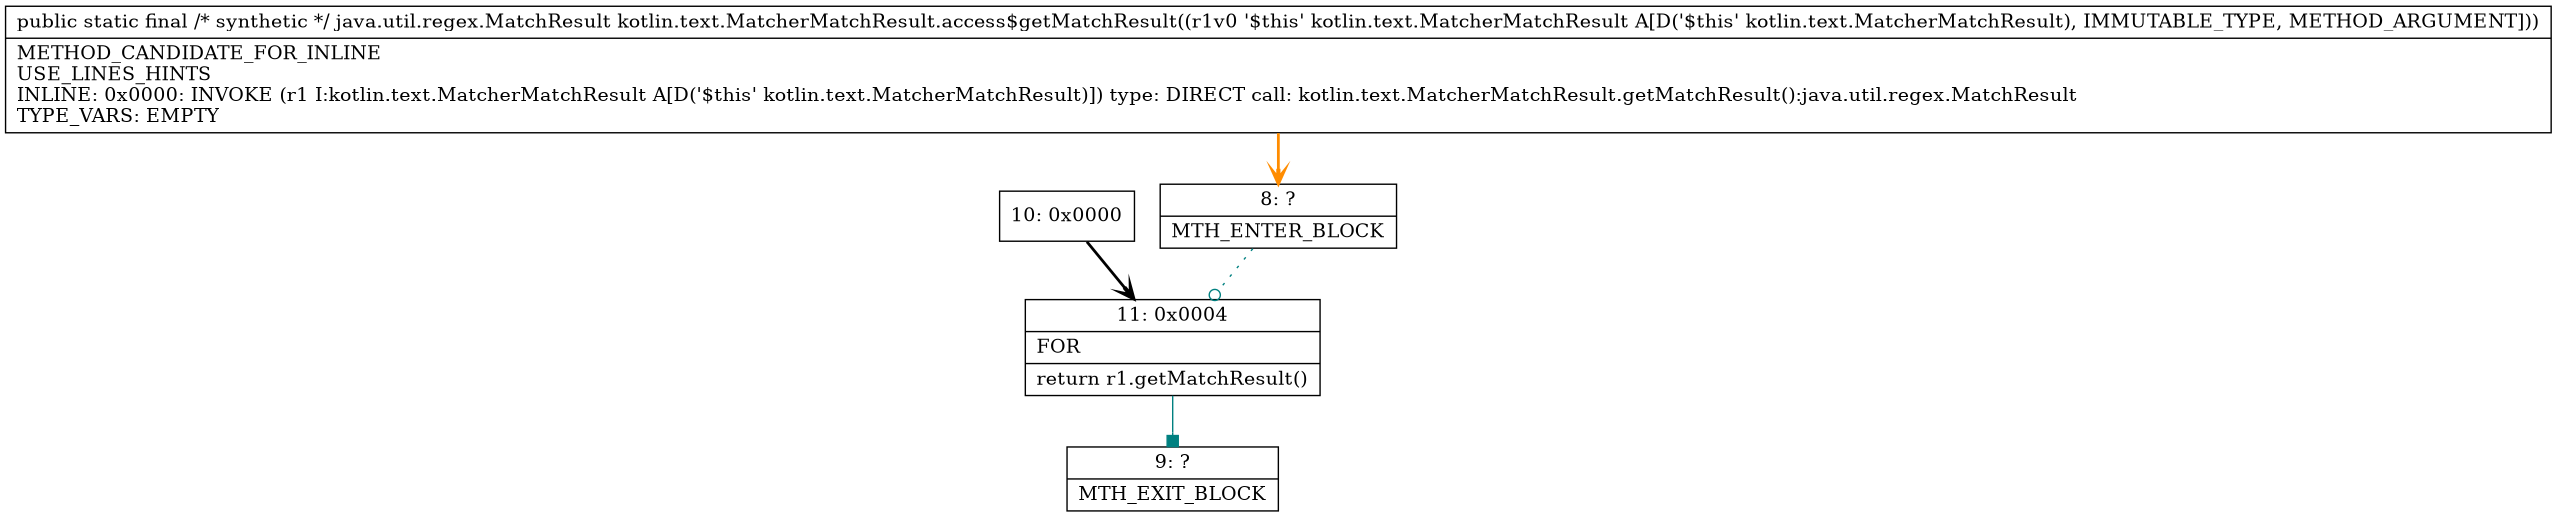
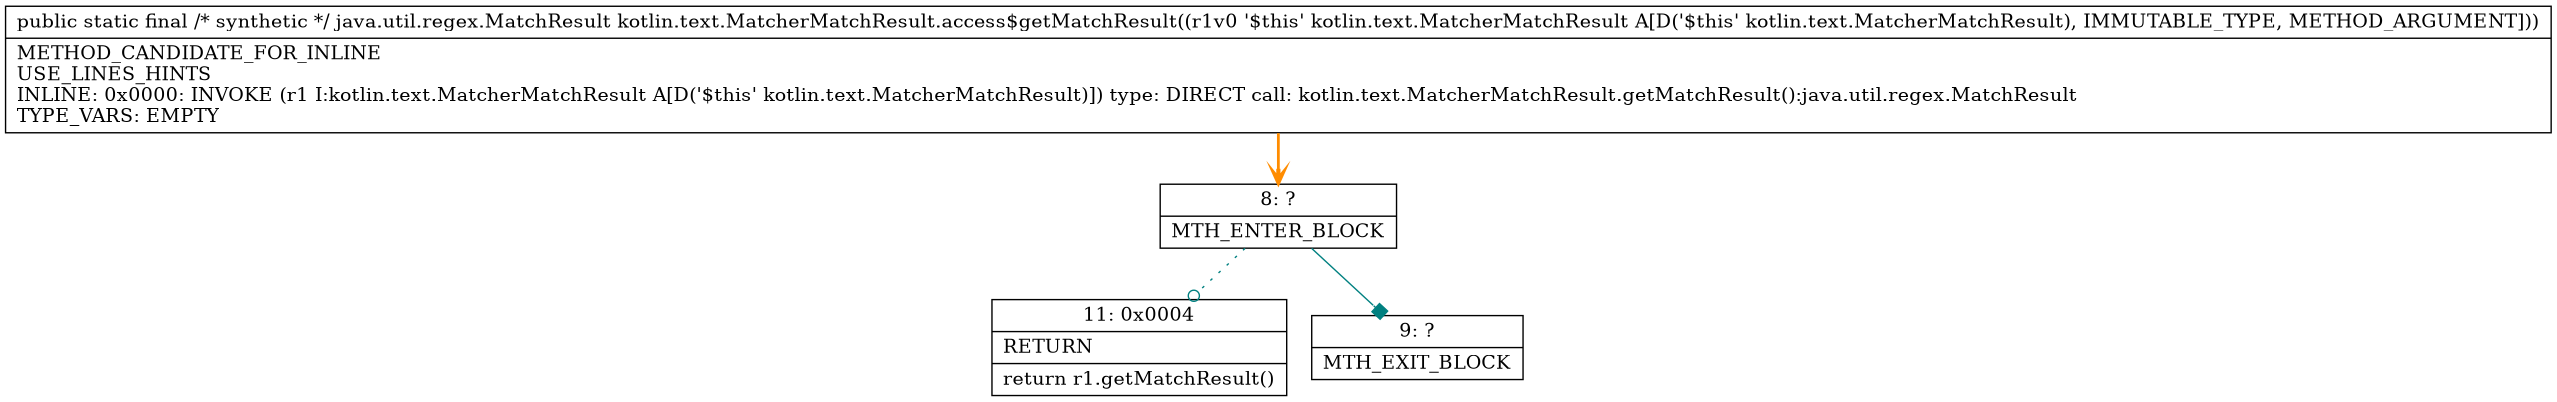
node "10: 0x0000": removed
node "11: 0x0004": text "FOR" -> "RETURN"
edge "11: 0x0004" -> "9: ?": now "8: ?" -> "9: ?"
